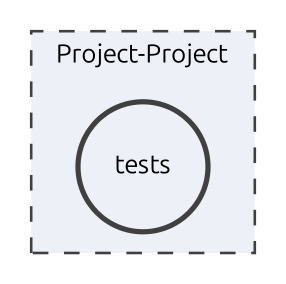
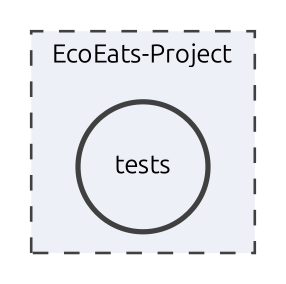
cluster "Project-Project": label "Project-Project" -> "EcoEats-Project"
